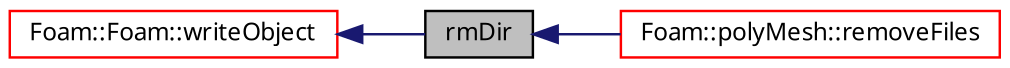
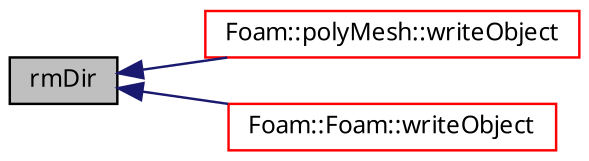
edge "rmDir" -> "Foam::Foam::writeObject": reversed
node "Foam::polyMesh::removeFiles": label "Foam::polyMesh::removeFiles" -> "Foam::polyMesh::writeObject"
